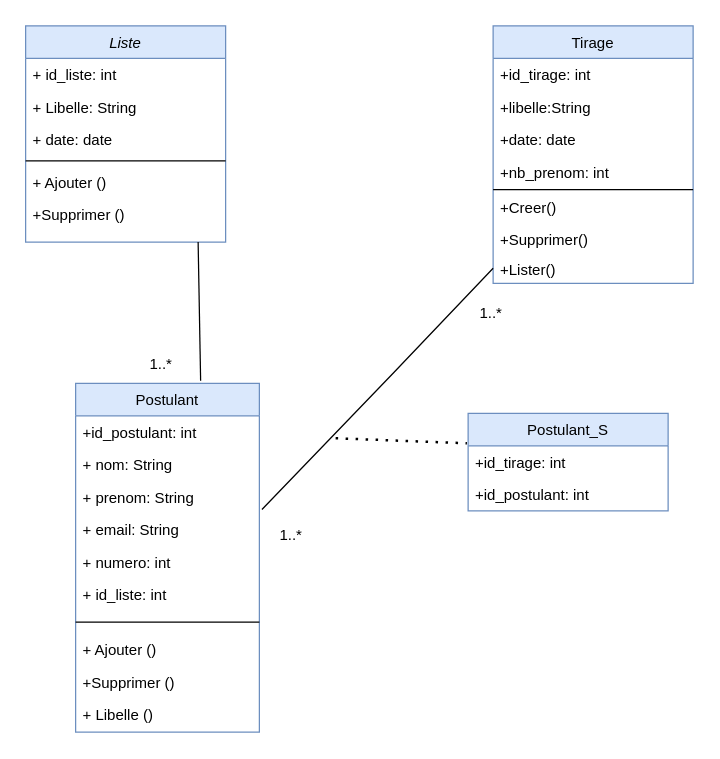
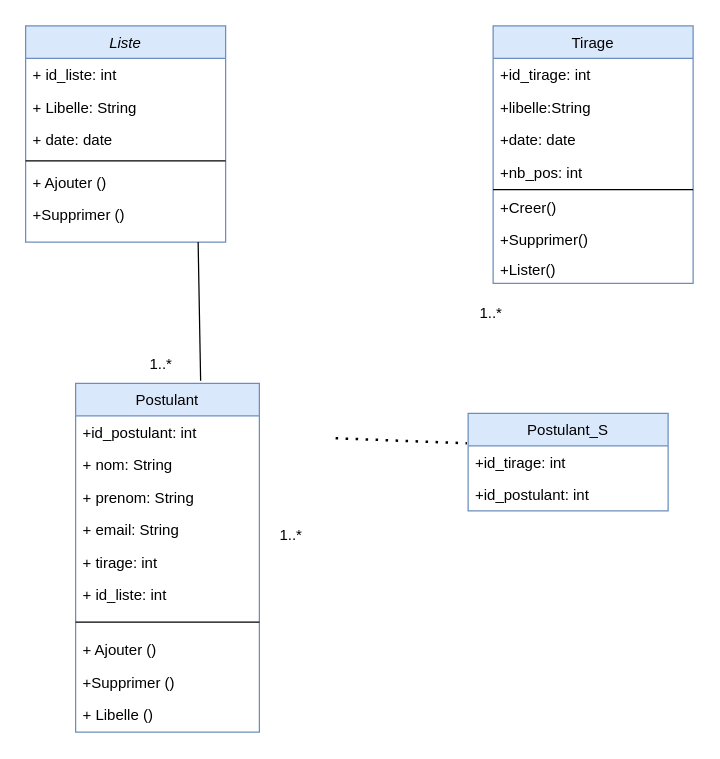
node "+nb_prenom: int": label "+nb_prenom: int" -> "+nb_pos: int"
edge "+Lister()" -- "+ prenom: String": removed
node "+ numero: int": label "+ numero: int" -> "+ tirage: int"
